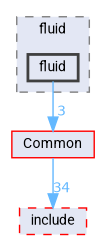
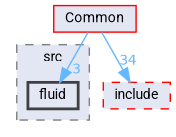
cluster "fluid": label "fluid" -> "src"
edge "fluid" -> "Common": reversed
